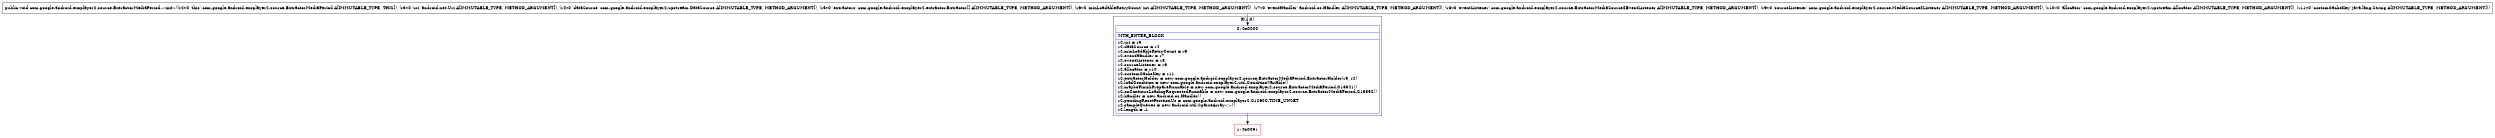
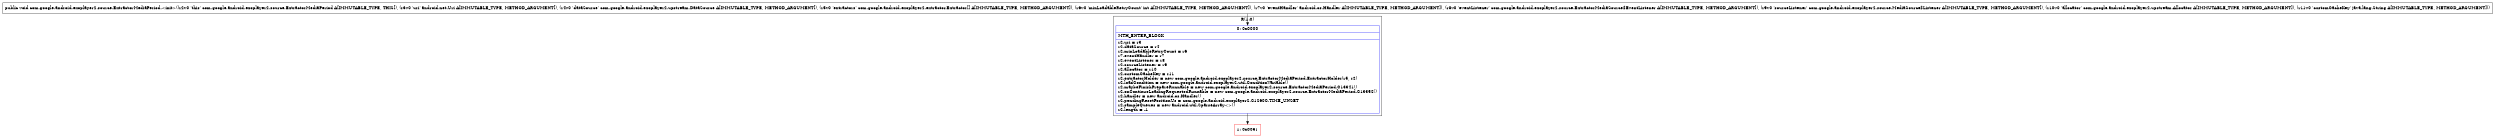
node "0: 0x0000": text "r2.eventHandler = r7" -> "r7.eventHandler = r7"
